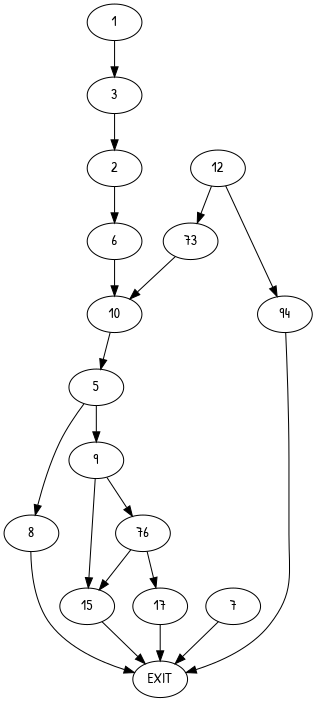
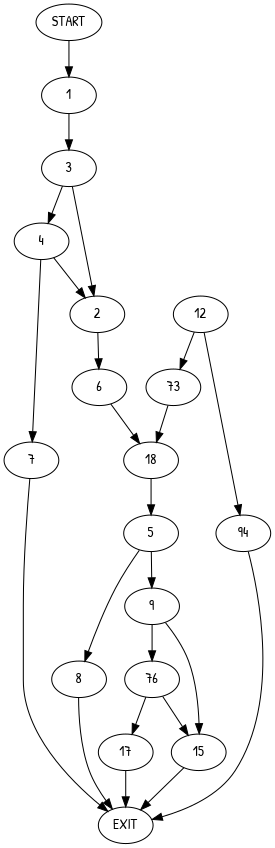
node "START": added
node "4": added
node "10": label "10" -> "18"
